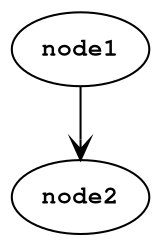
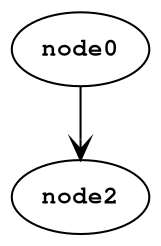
node "node1": label "node1" -> "node0"
